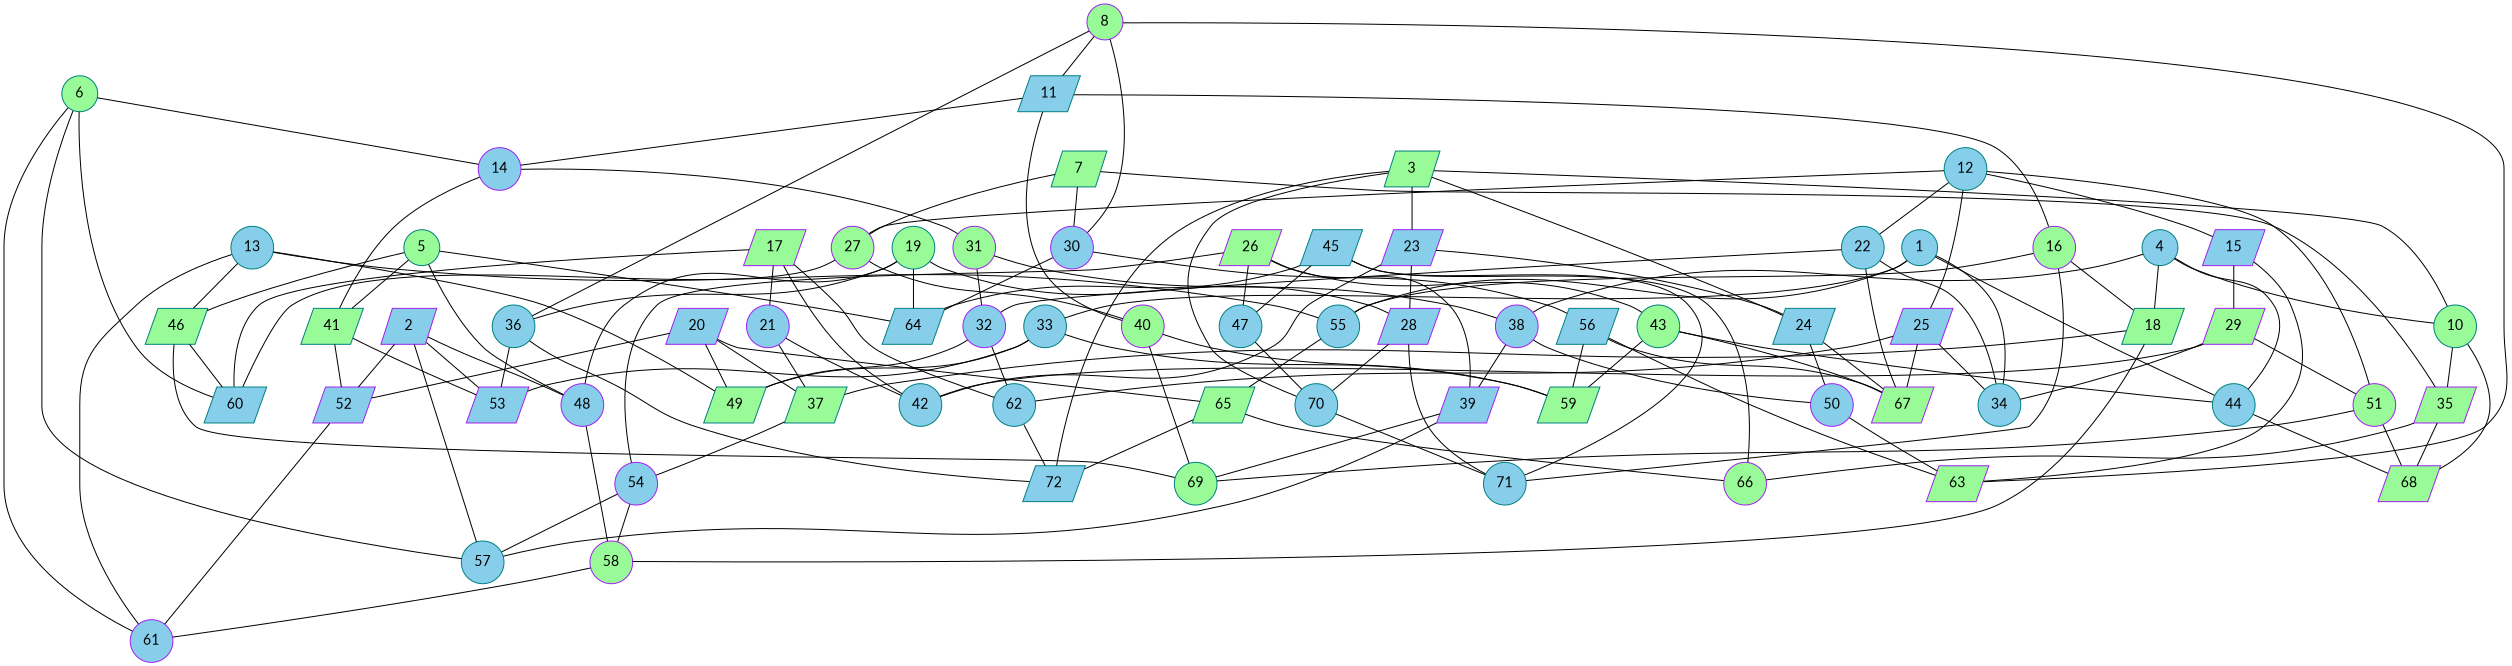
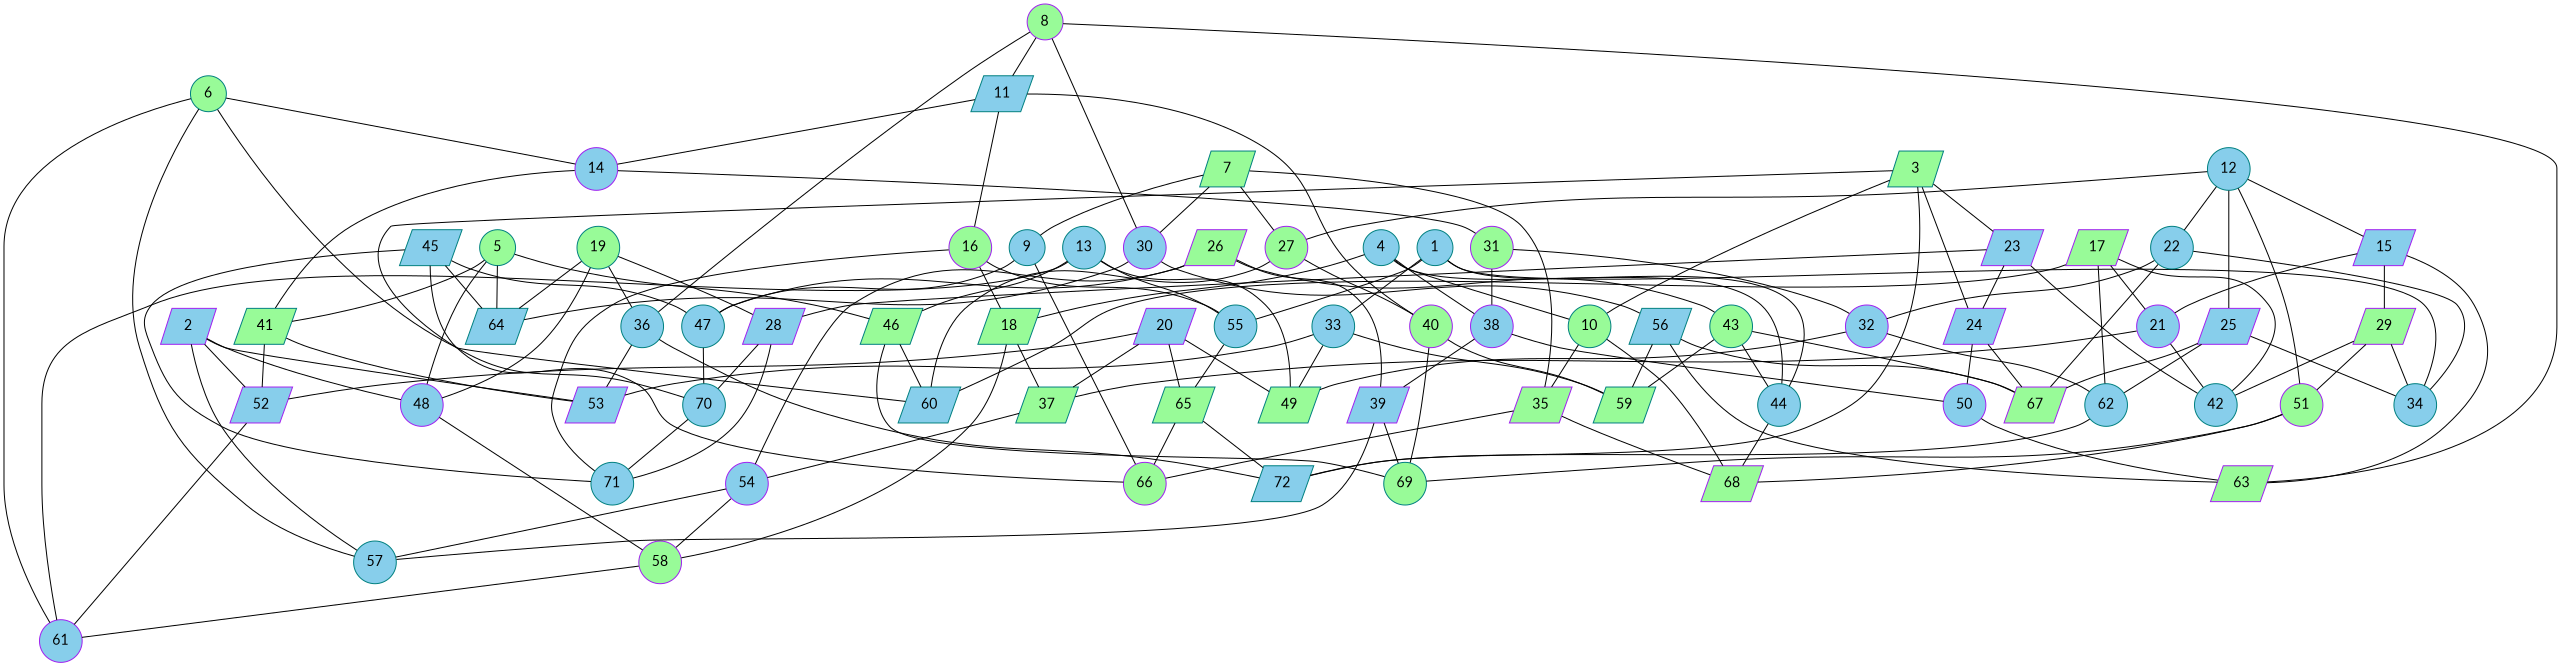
node "9": added
edge "15" -- "21": added
node "24": color teal -> purple
